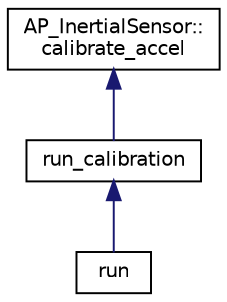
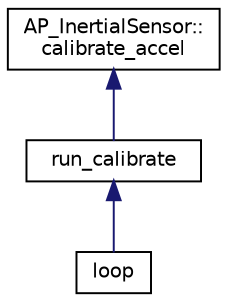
node "run_calibration": label "run_calibration" -> "run_calibrate"
node "run": label "run" -> "loop"
